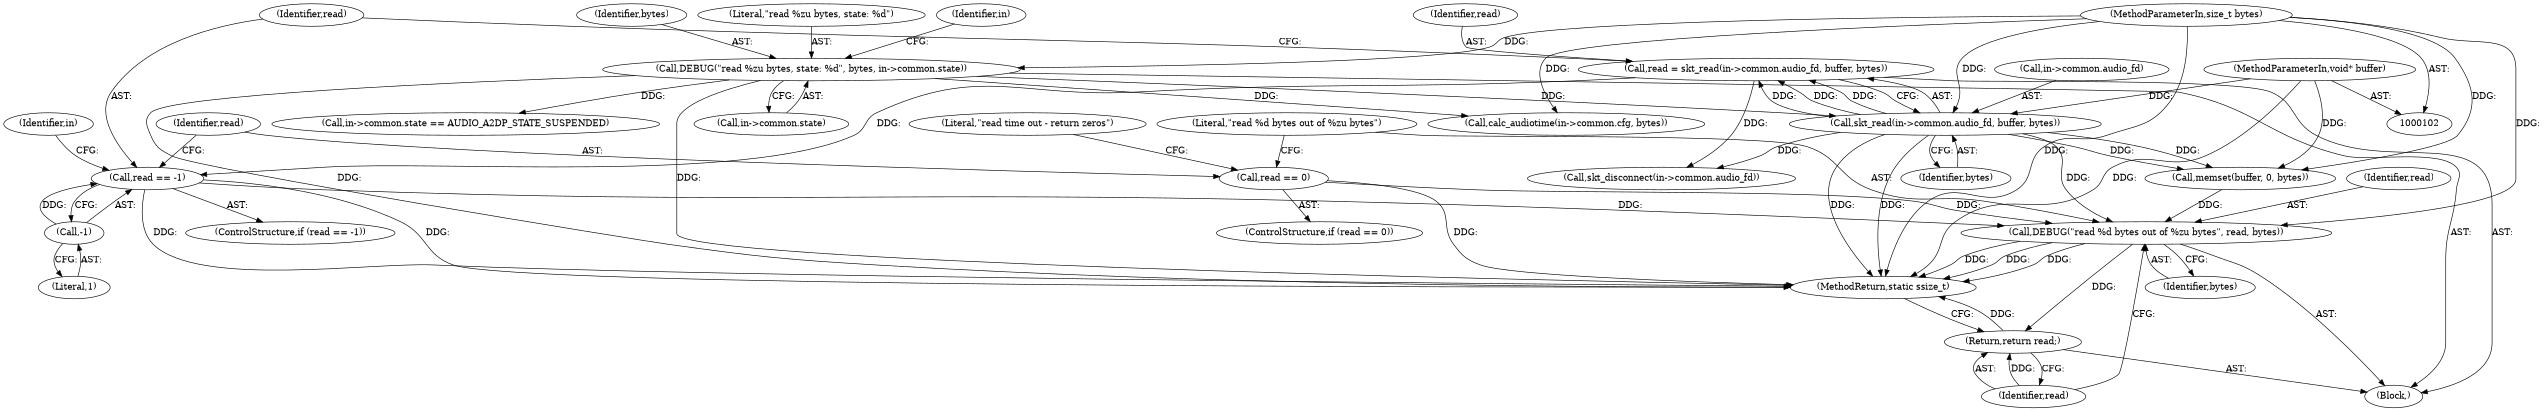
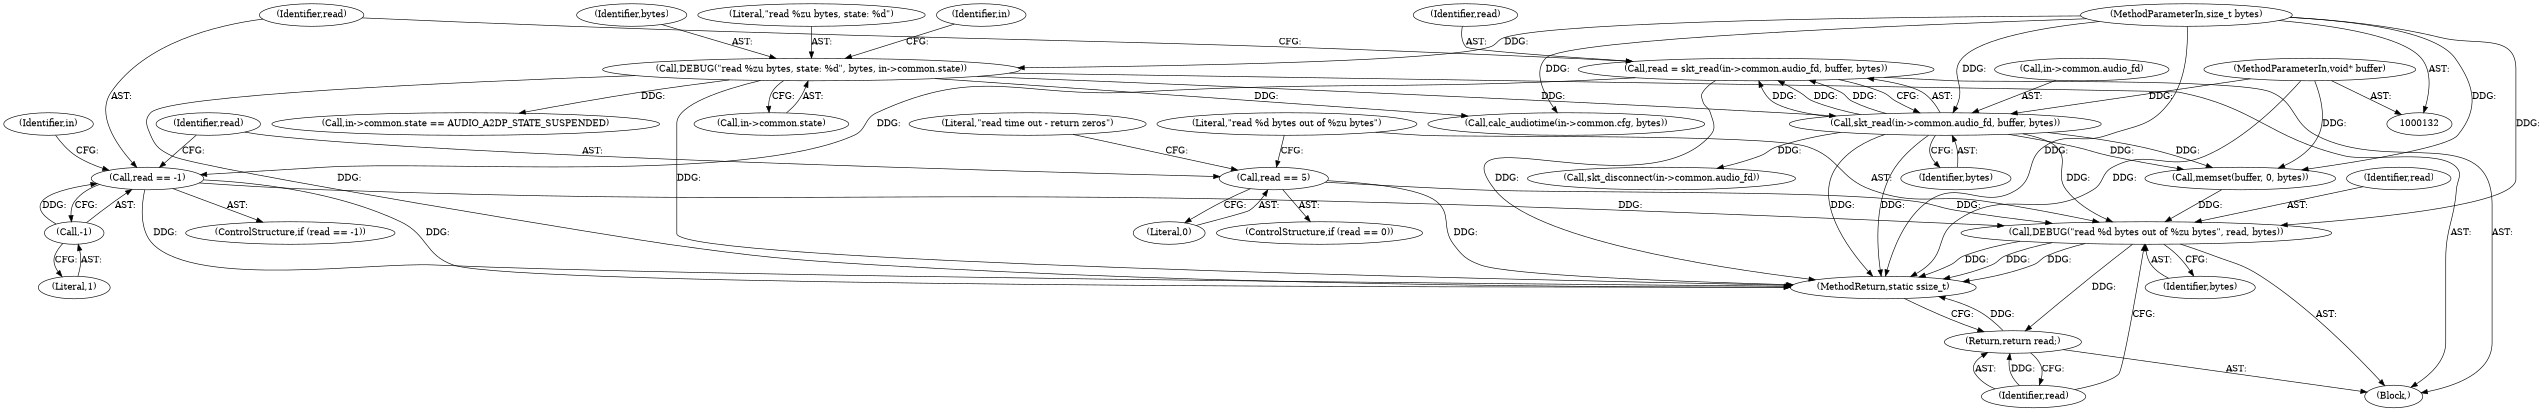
node "1000102": label "1000102" -> "1000132"
edge "(Call,read = skt_read(in->common.audio_fd, buffer, bytes))" -> "(Call,skt_disconnect(in->common.audio_fd))": now "(Call,read = skt_read(in->common.audio_fd, buffer, bytes))" -> "(MethodReturn,static ssize_t)"
node "(Call,read == 0)": label "(Call,read == 0)" -> "(Call,read == 5)"
node "(Literal,0)": added
